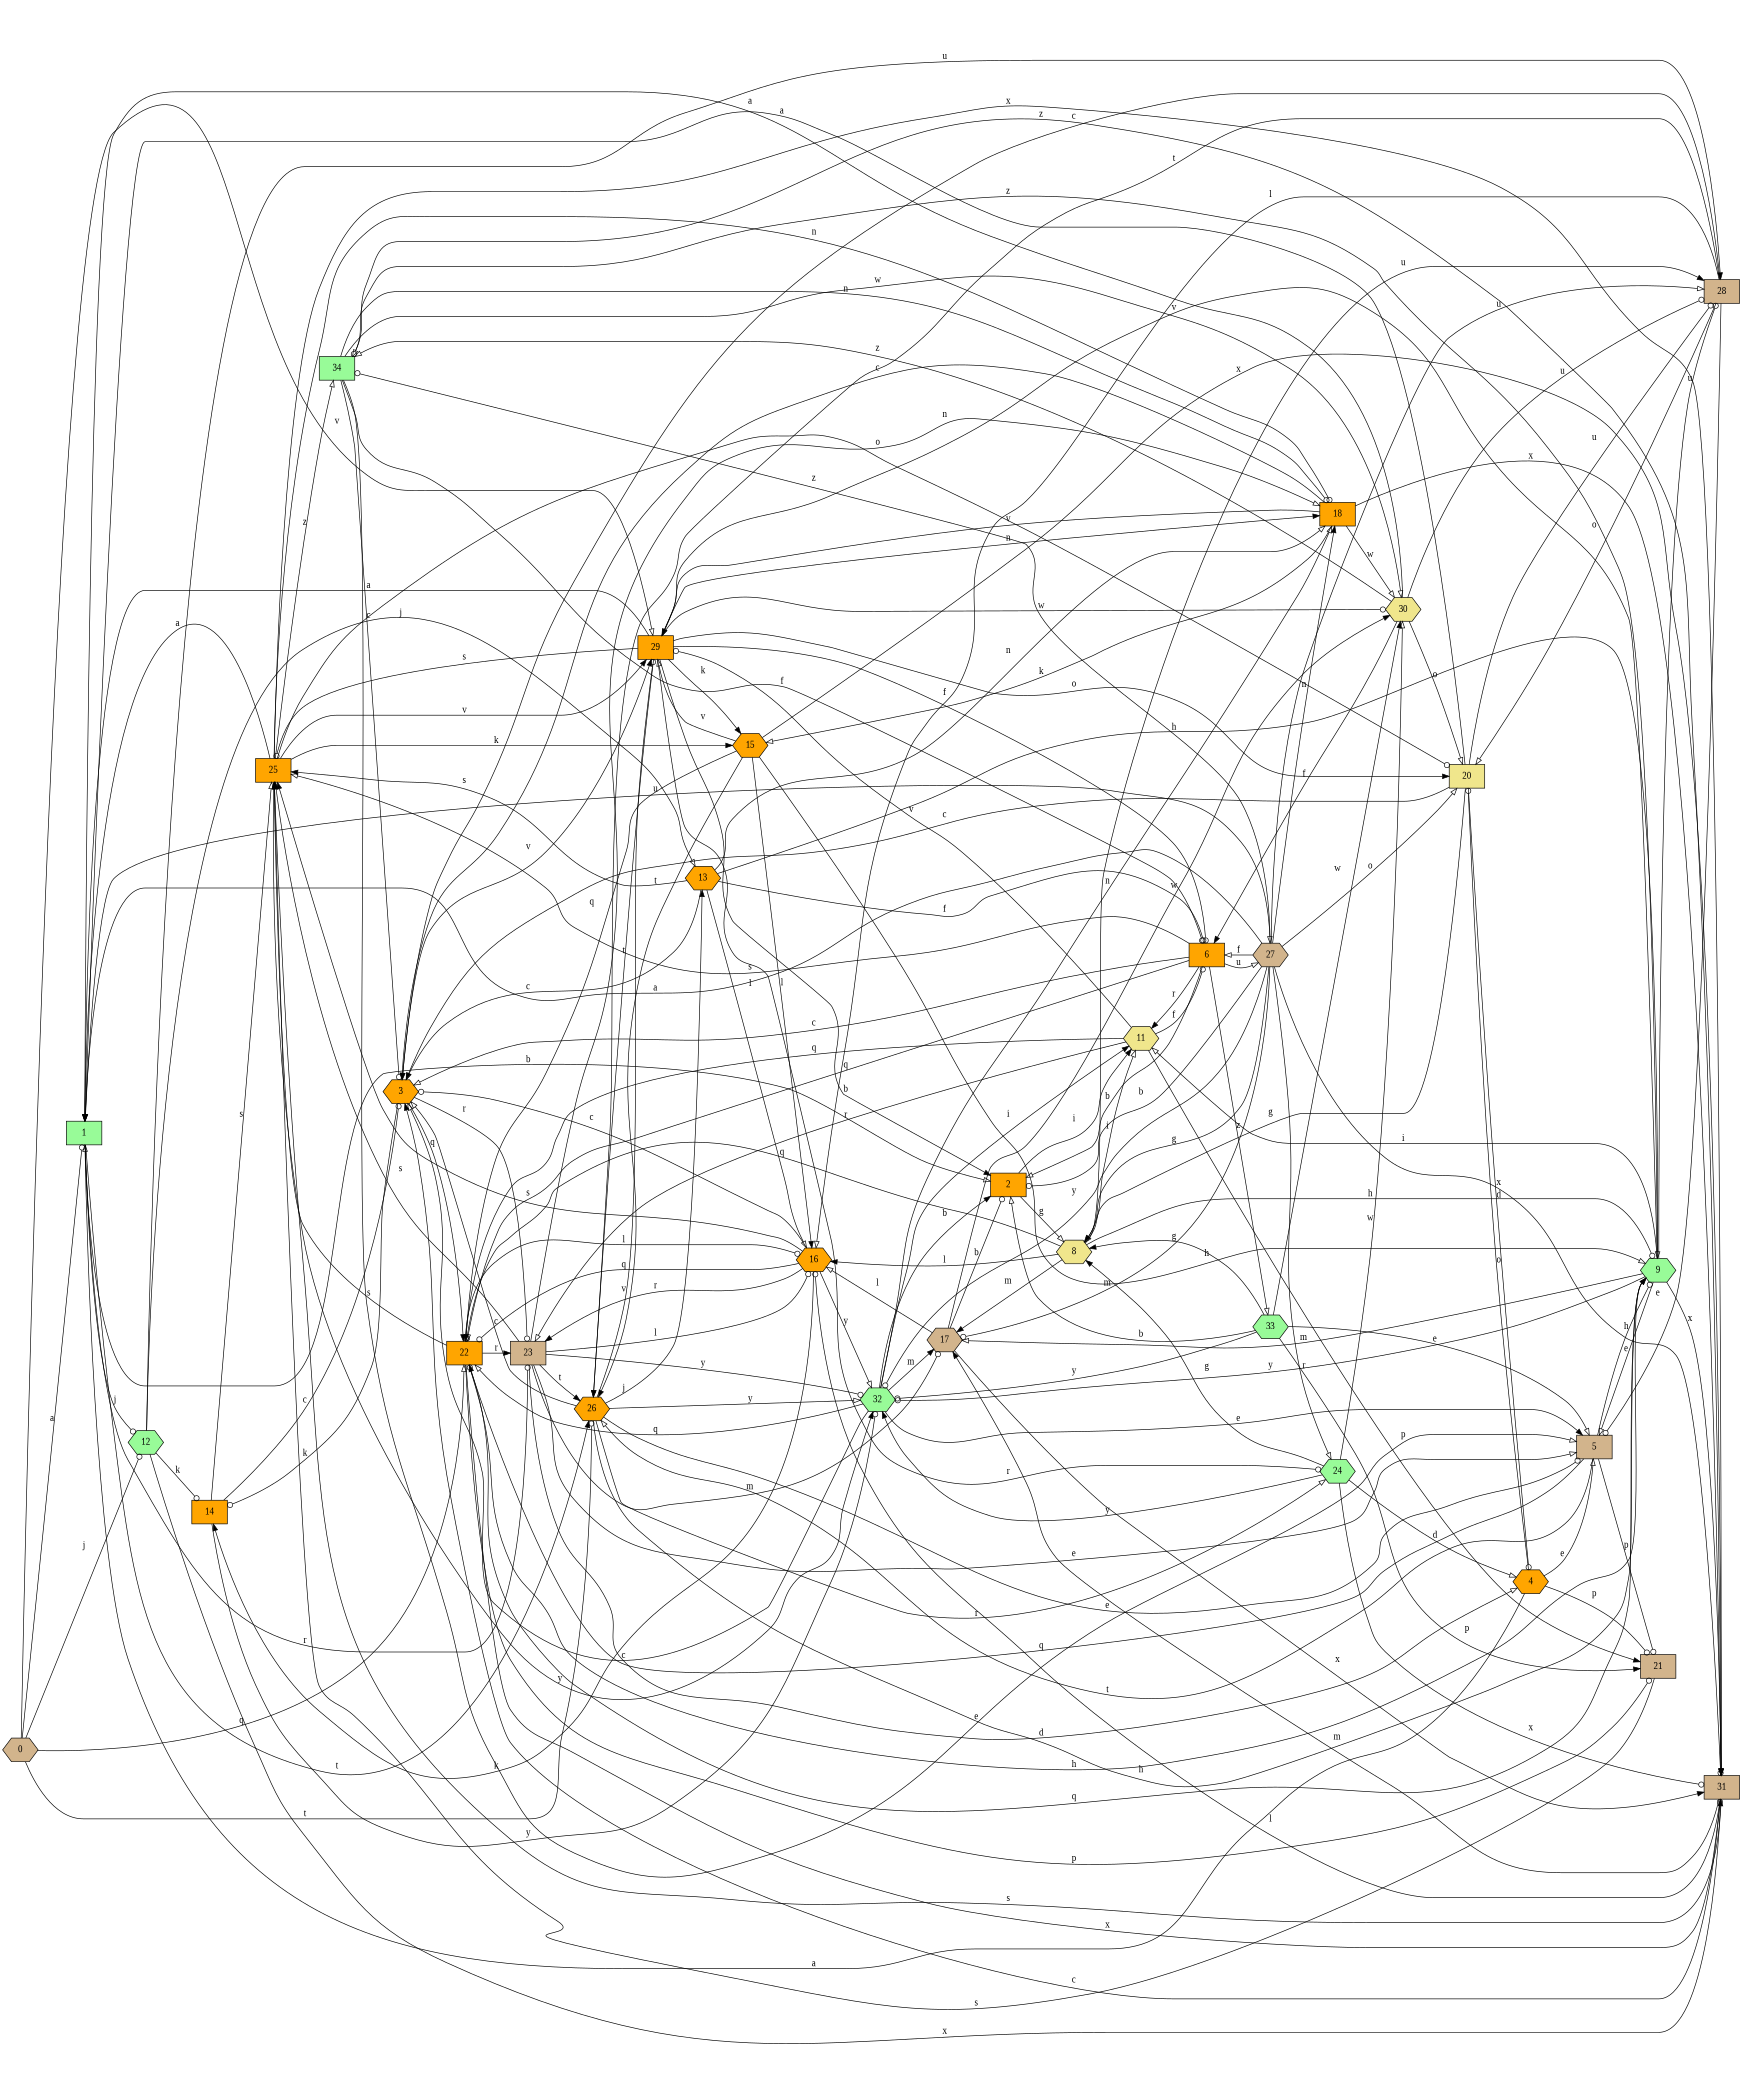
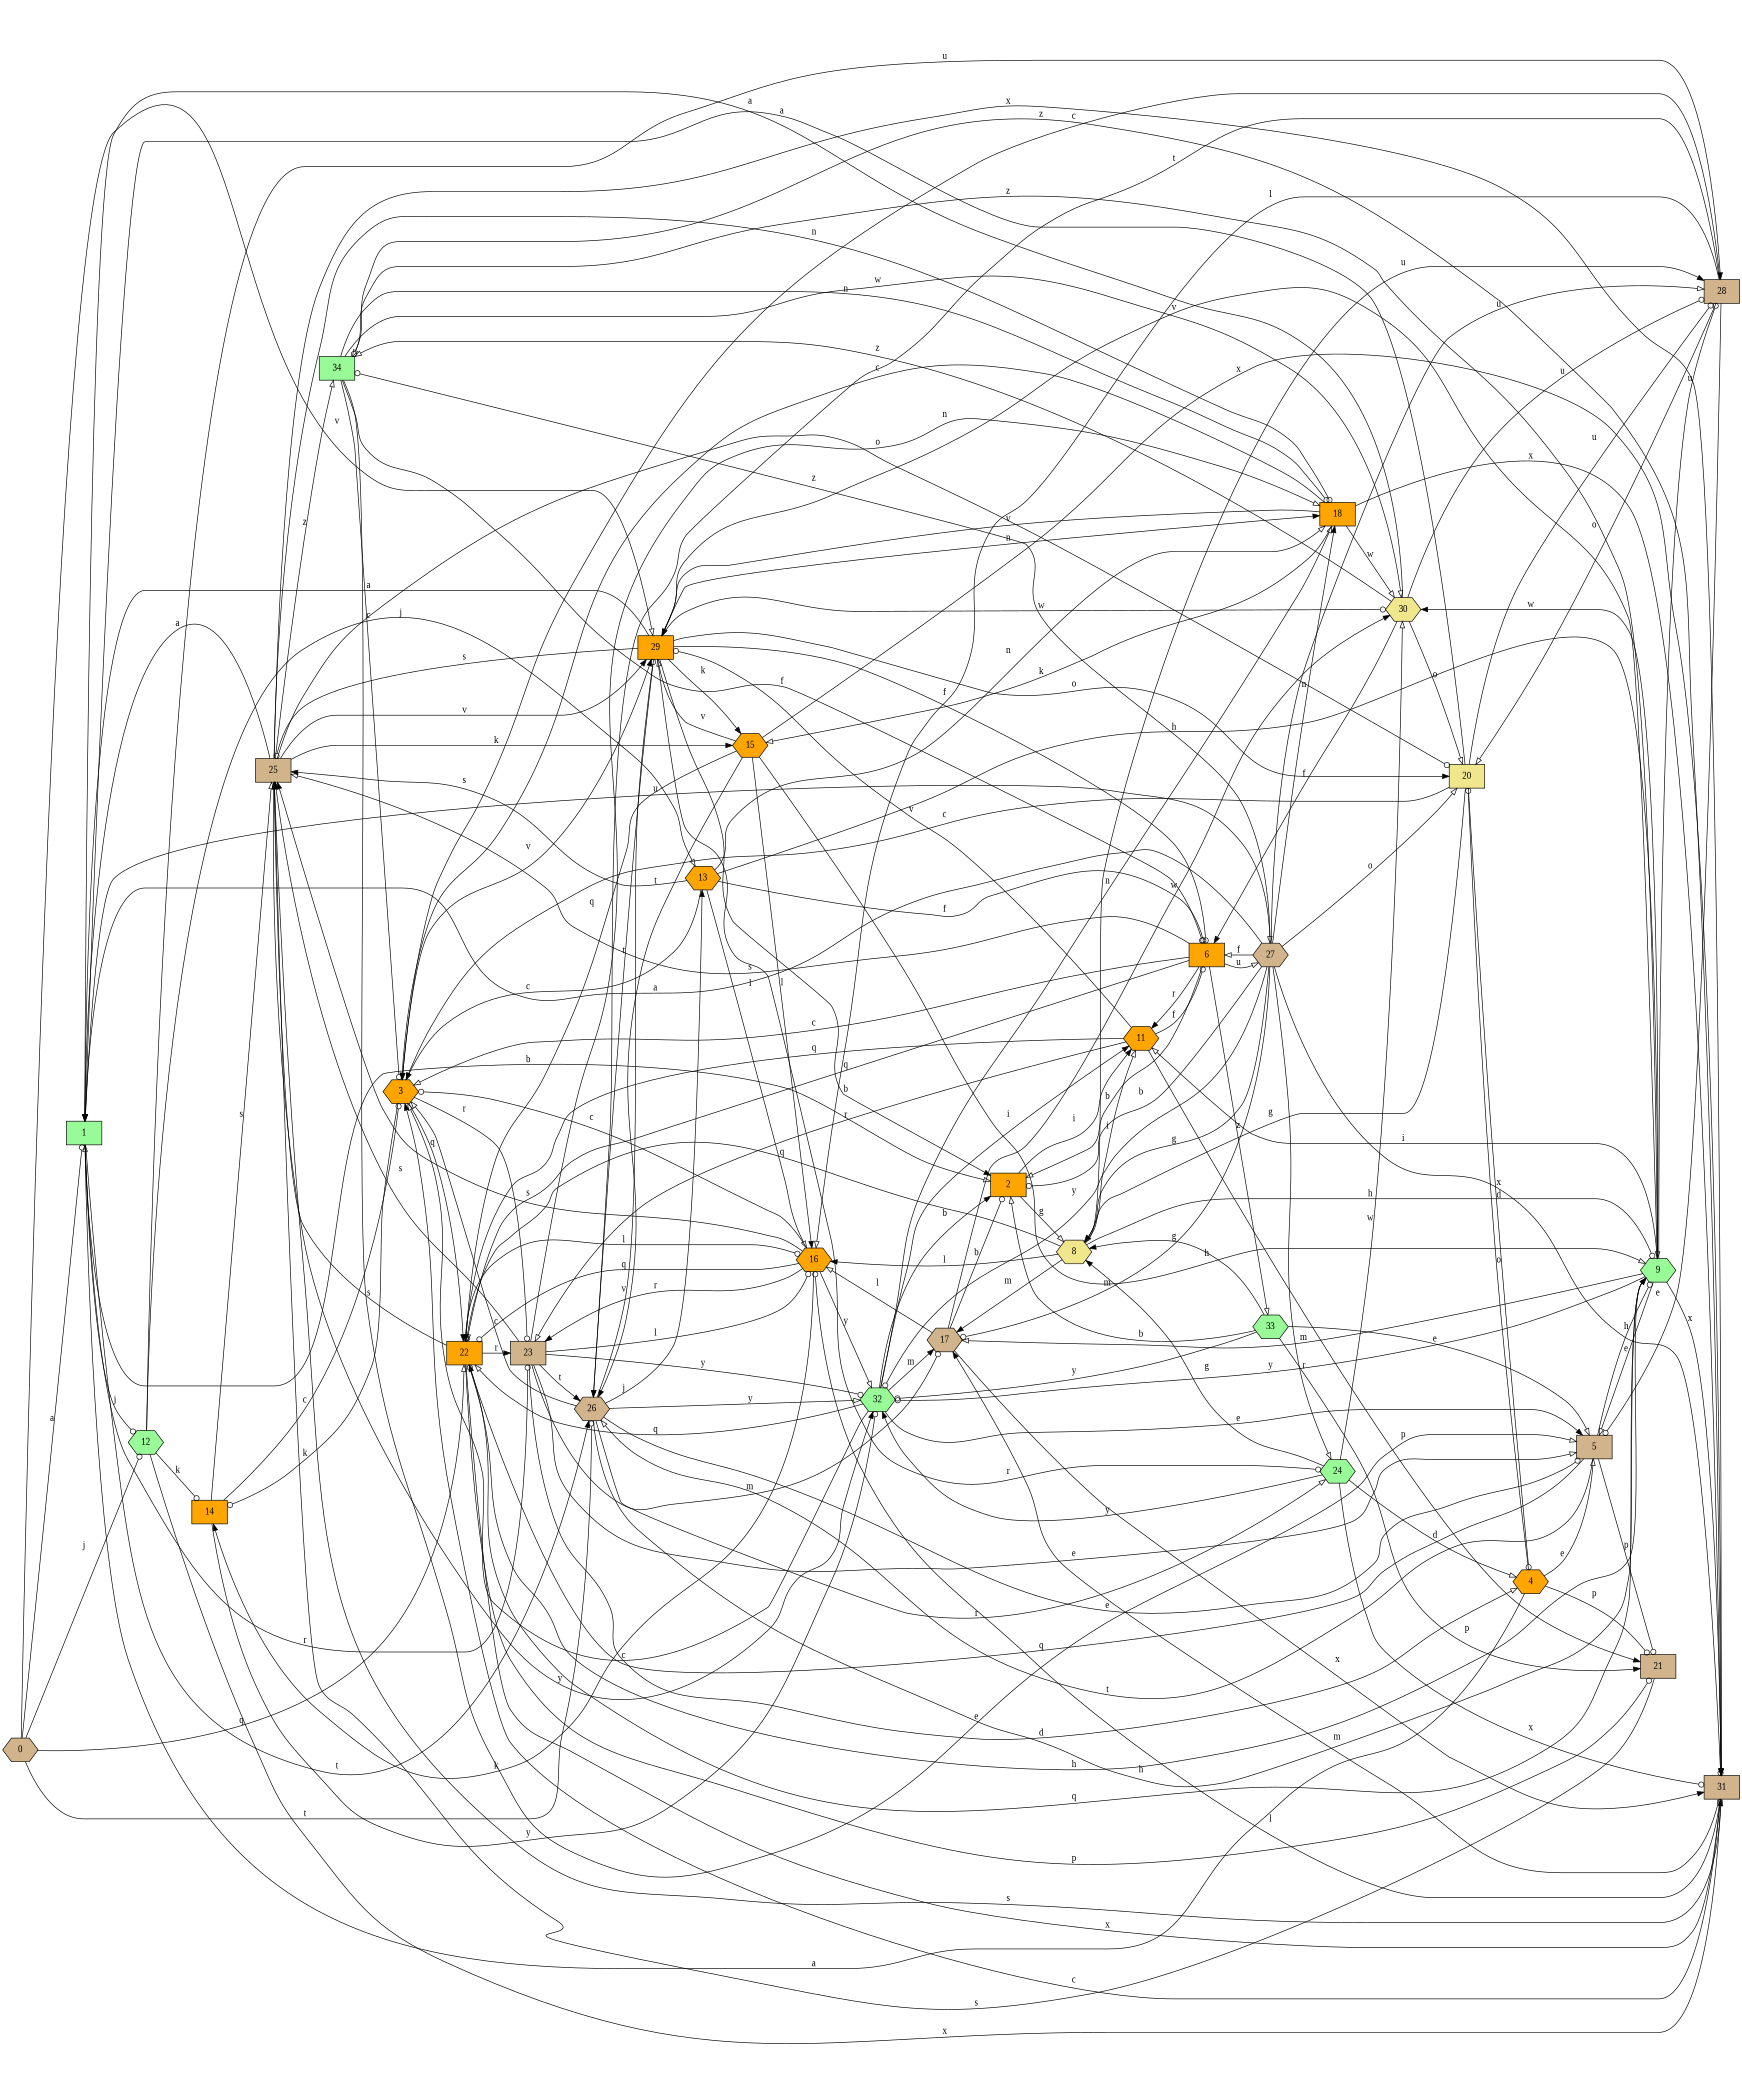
node "25": fillcolor orange -> tan
edge "33" -> "30": now "9" -> "30"
node "11": fillcolor khaki -> orange
node "26": fillcolor orange -> tan
